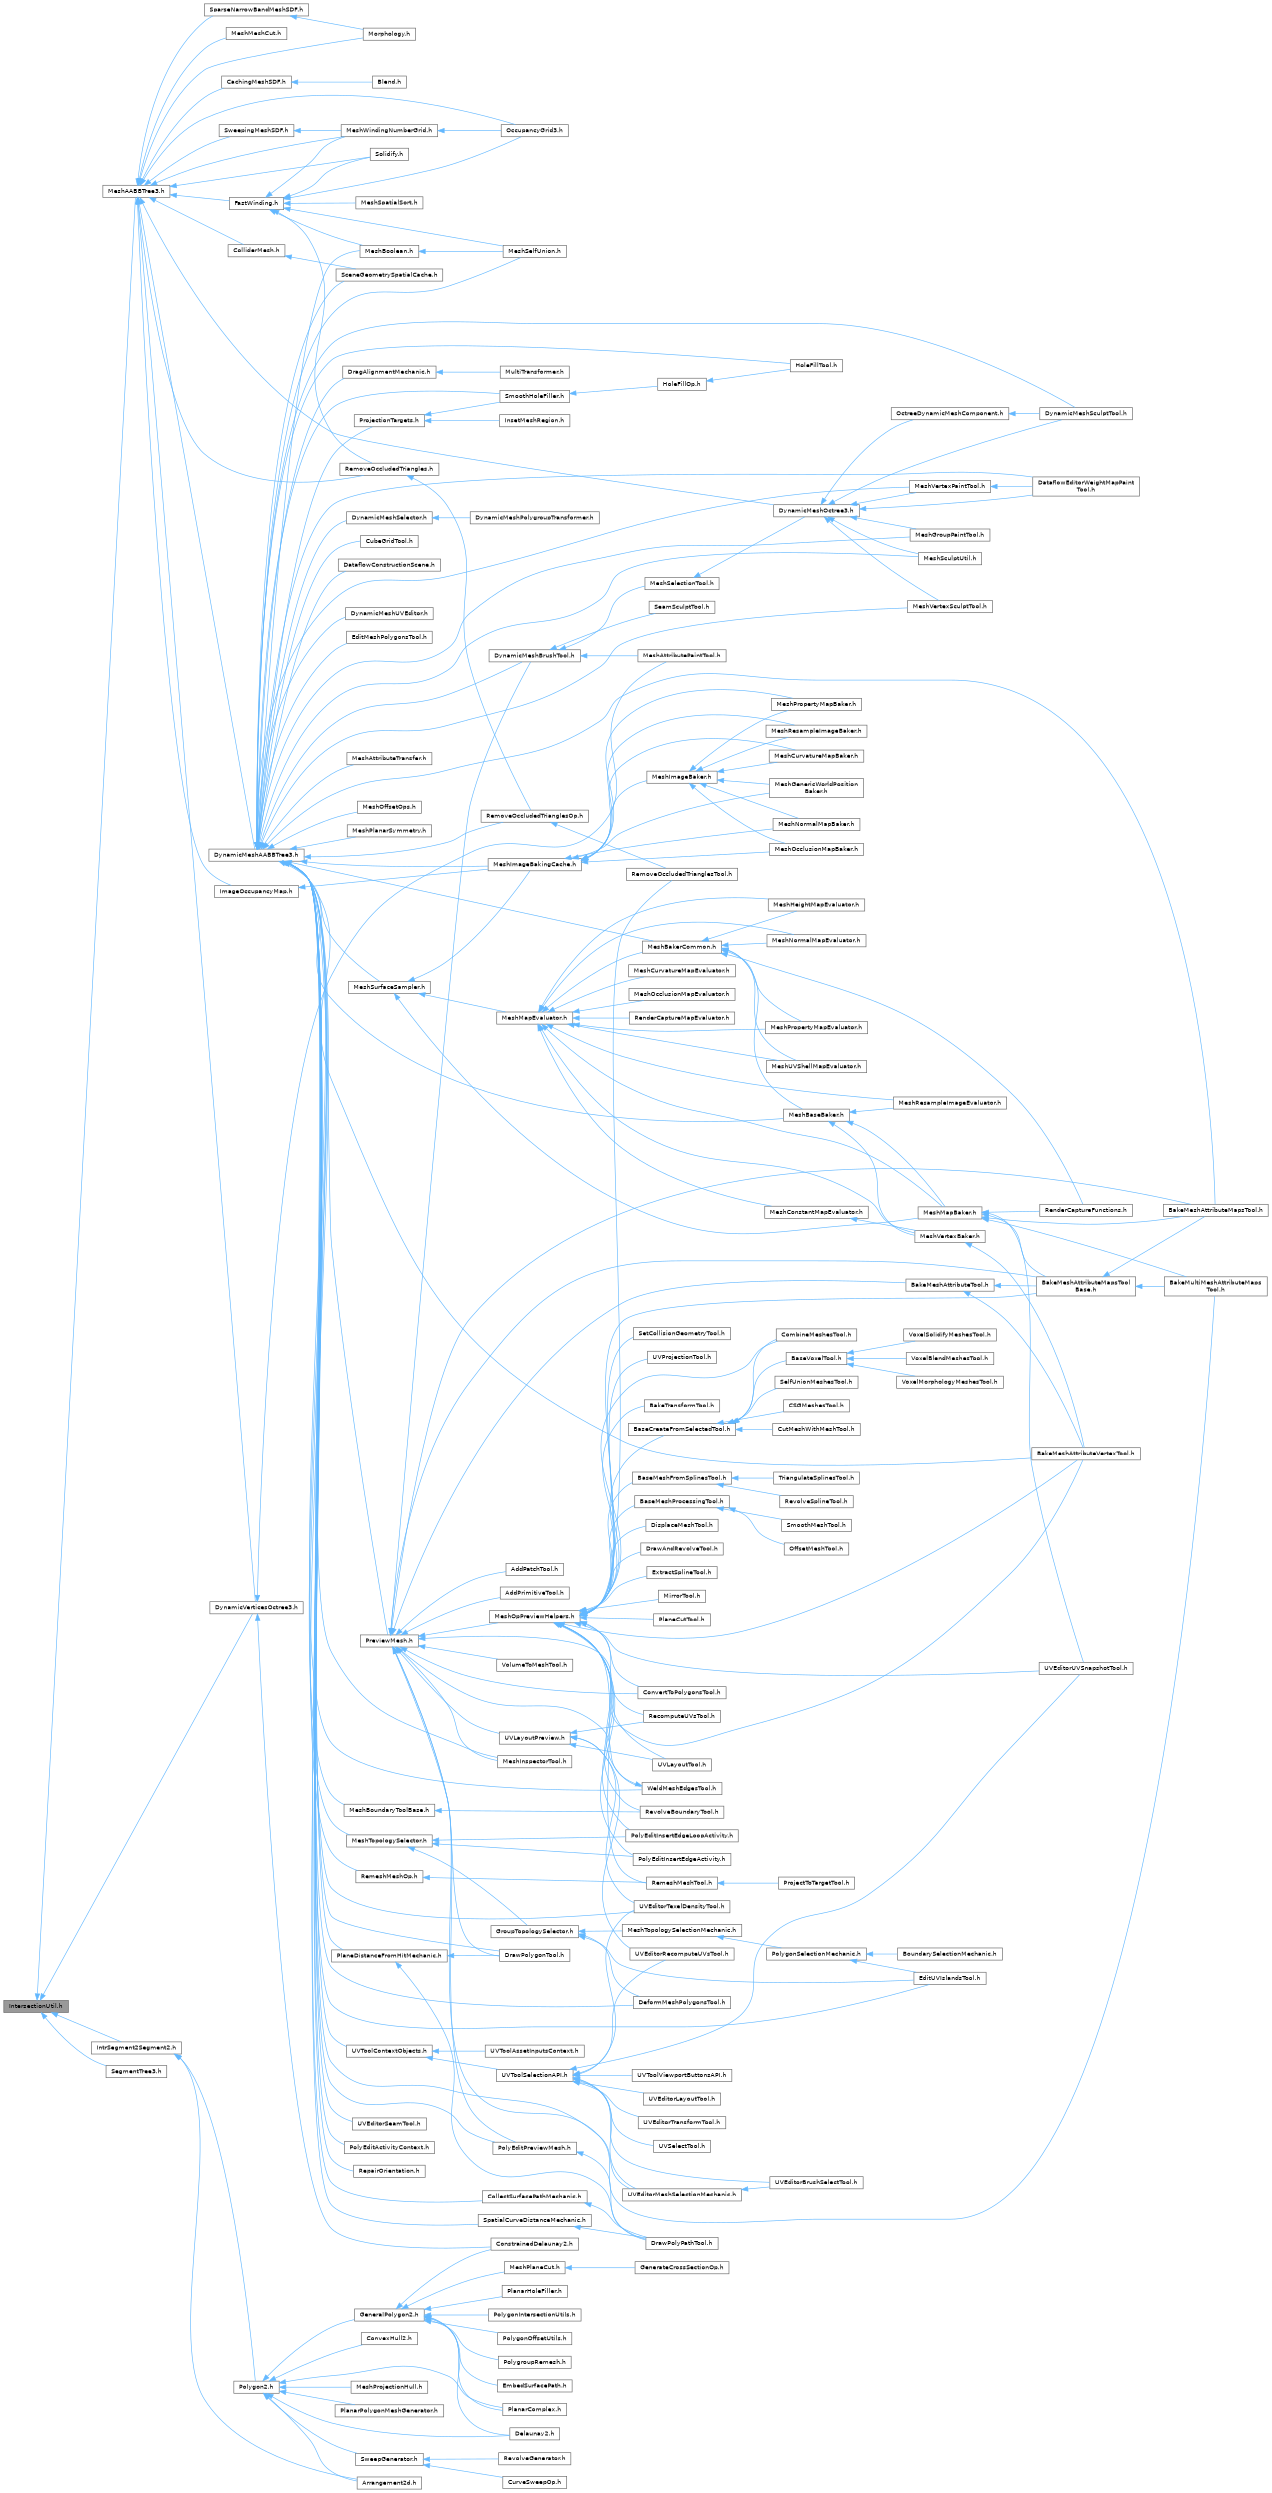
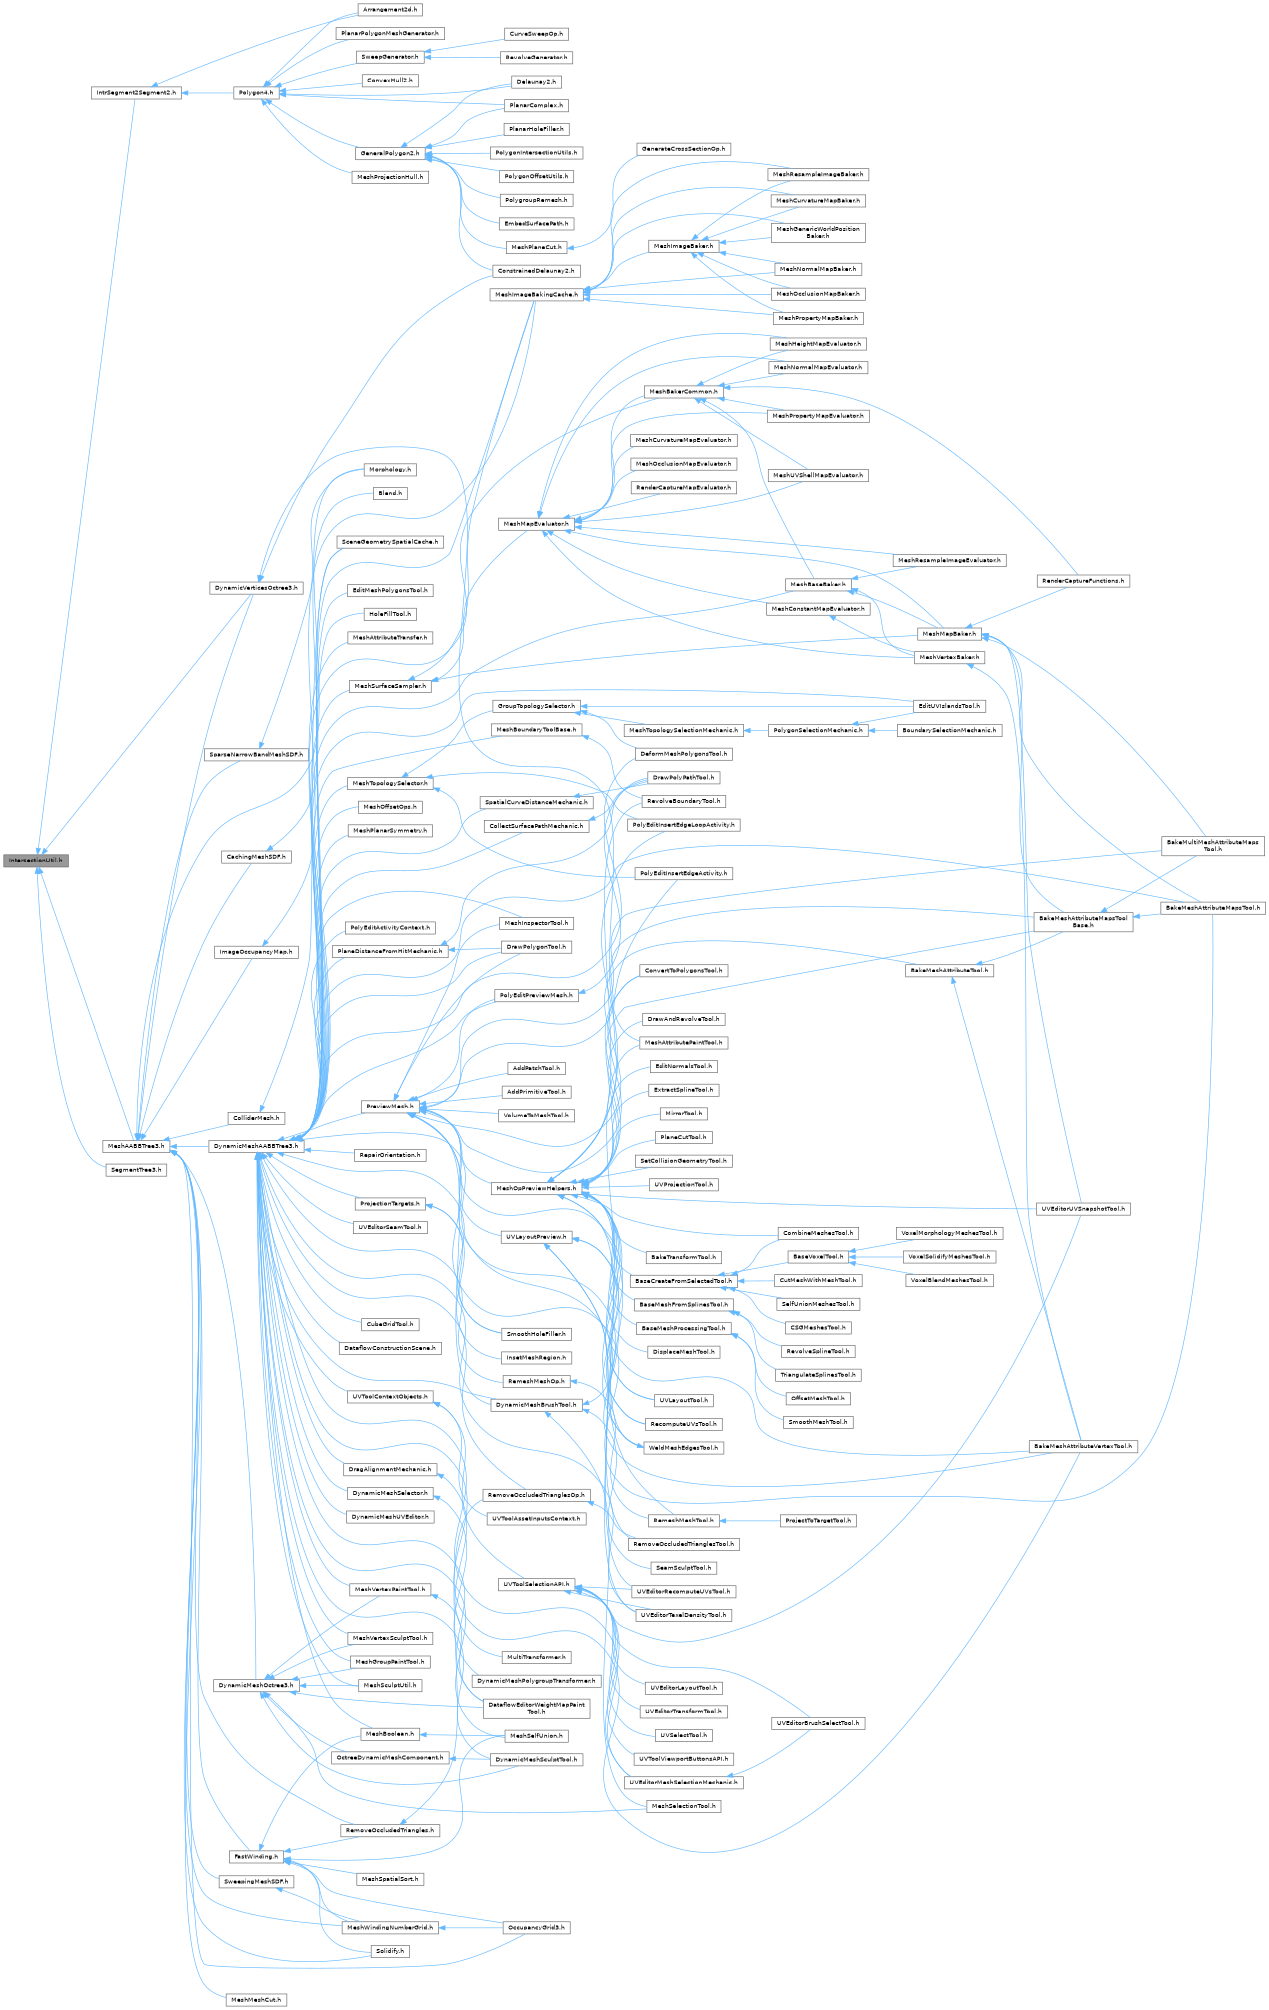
node "HoleFillOp.h": removed
edge "DynamicMeshOctree3.h" -> "MeshSelectionTool.h": reversed
node "EditNormalsTool.h": added
node "Polygon2.h": label "Polygon2.h" -> "Polygon4.h"
